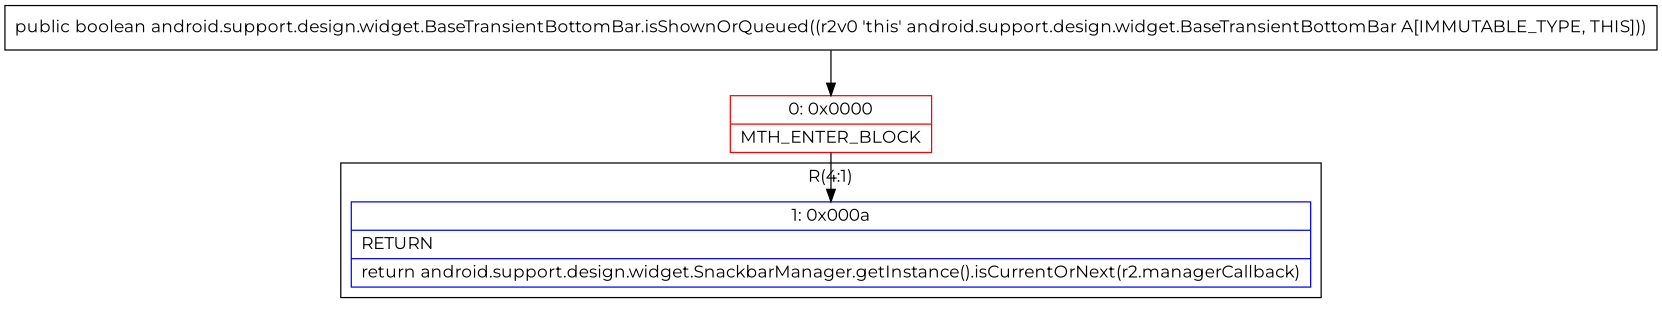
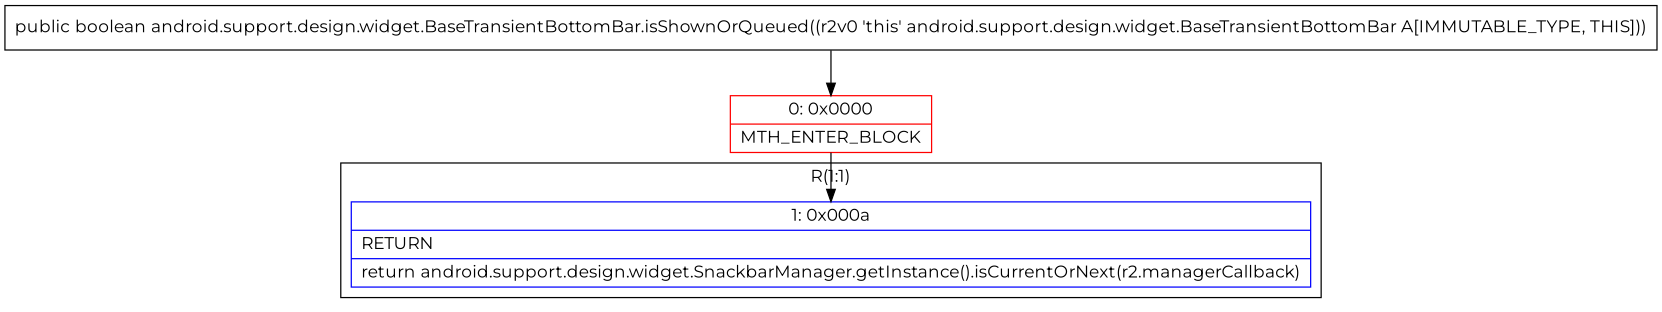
cluster "R(4:1)": label "R(4:1)" -> "R(1:1)"
